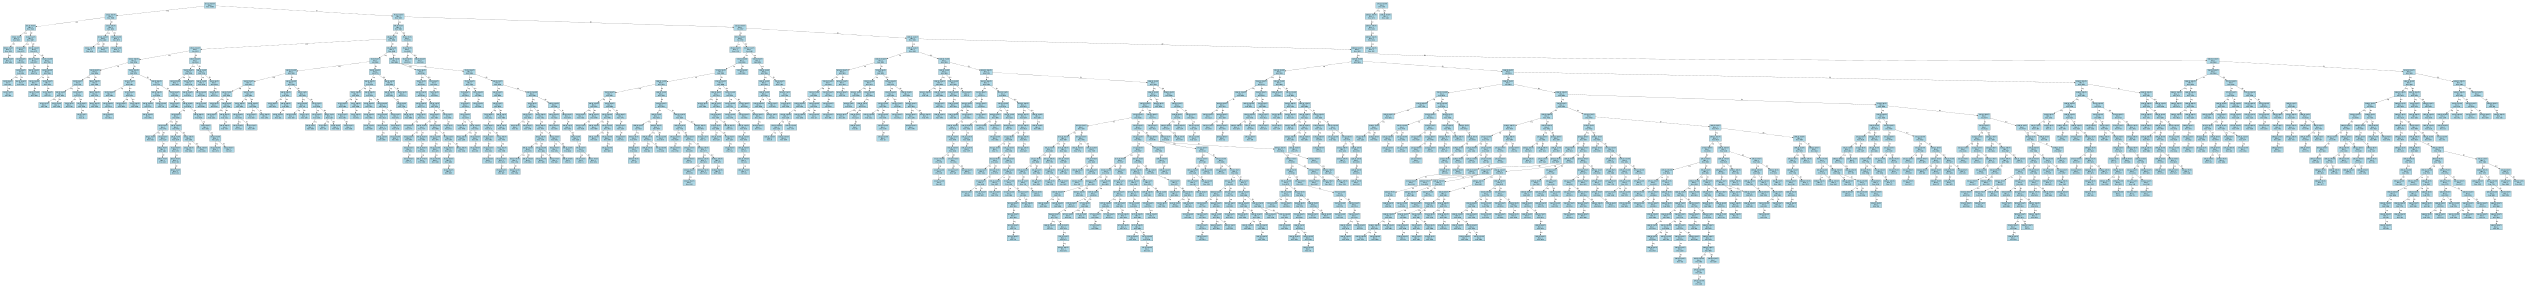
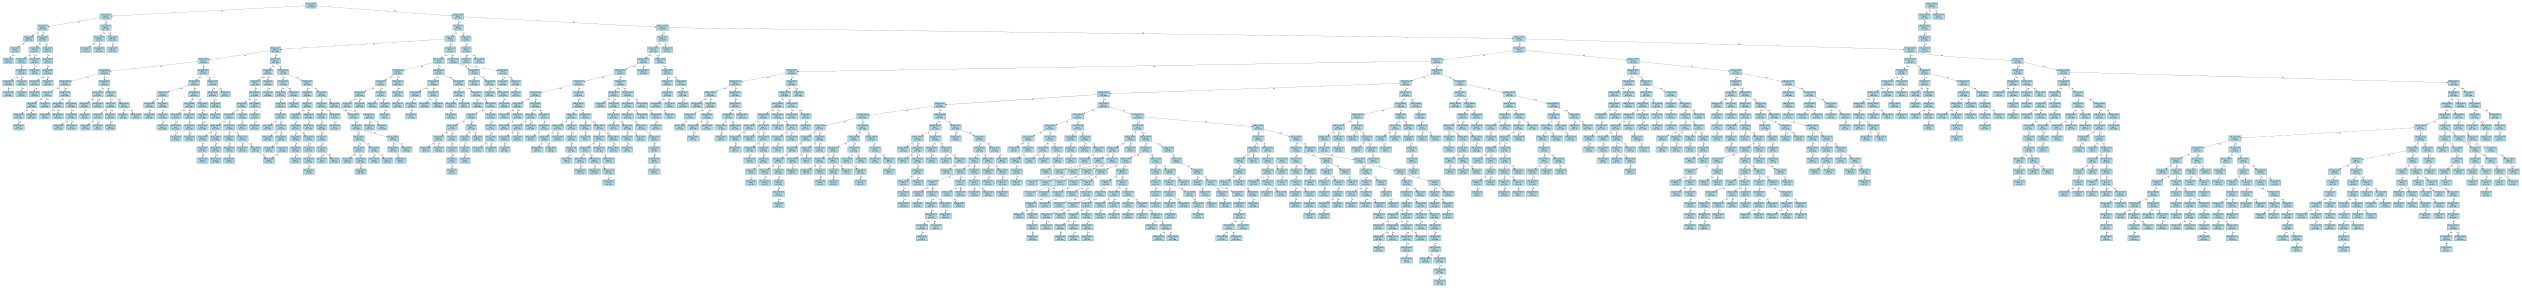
edge "(386.33, 19.67) Hits: 1 Prio: 8445" -> "(386.33, 89.67) Hits: 1 Prio: 8607": reversed
edge "(66.33, 254.67) Hits: 1 Prio: 4068" -> "(66.33, 264.67) Hits: 1 Prio: 3859": reversed
edge "(306.33, 164.67) Hits: 1 Prio: 3542" -> "(306.33, 154.67) Hits: 1 Prio: 100": reversed
